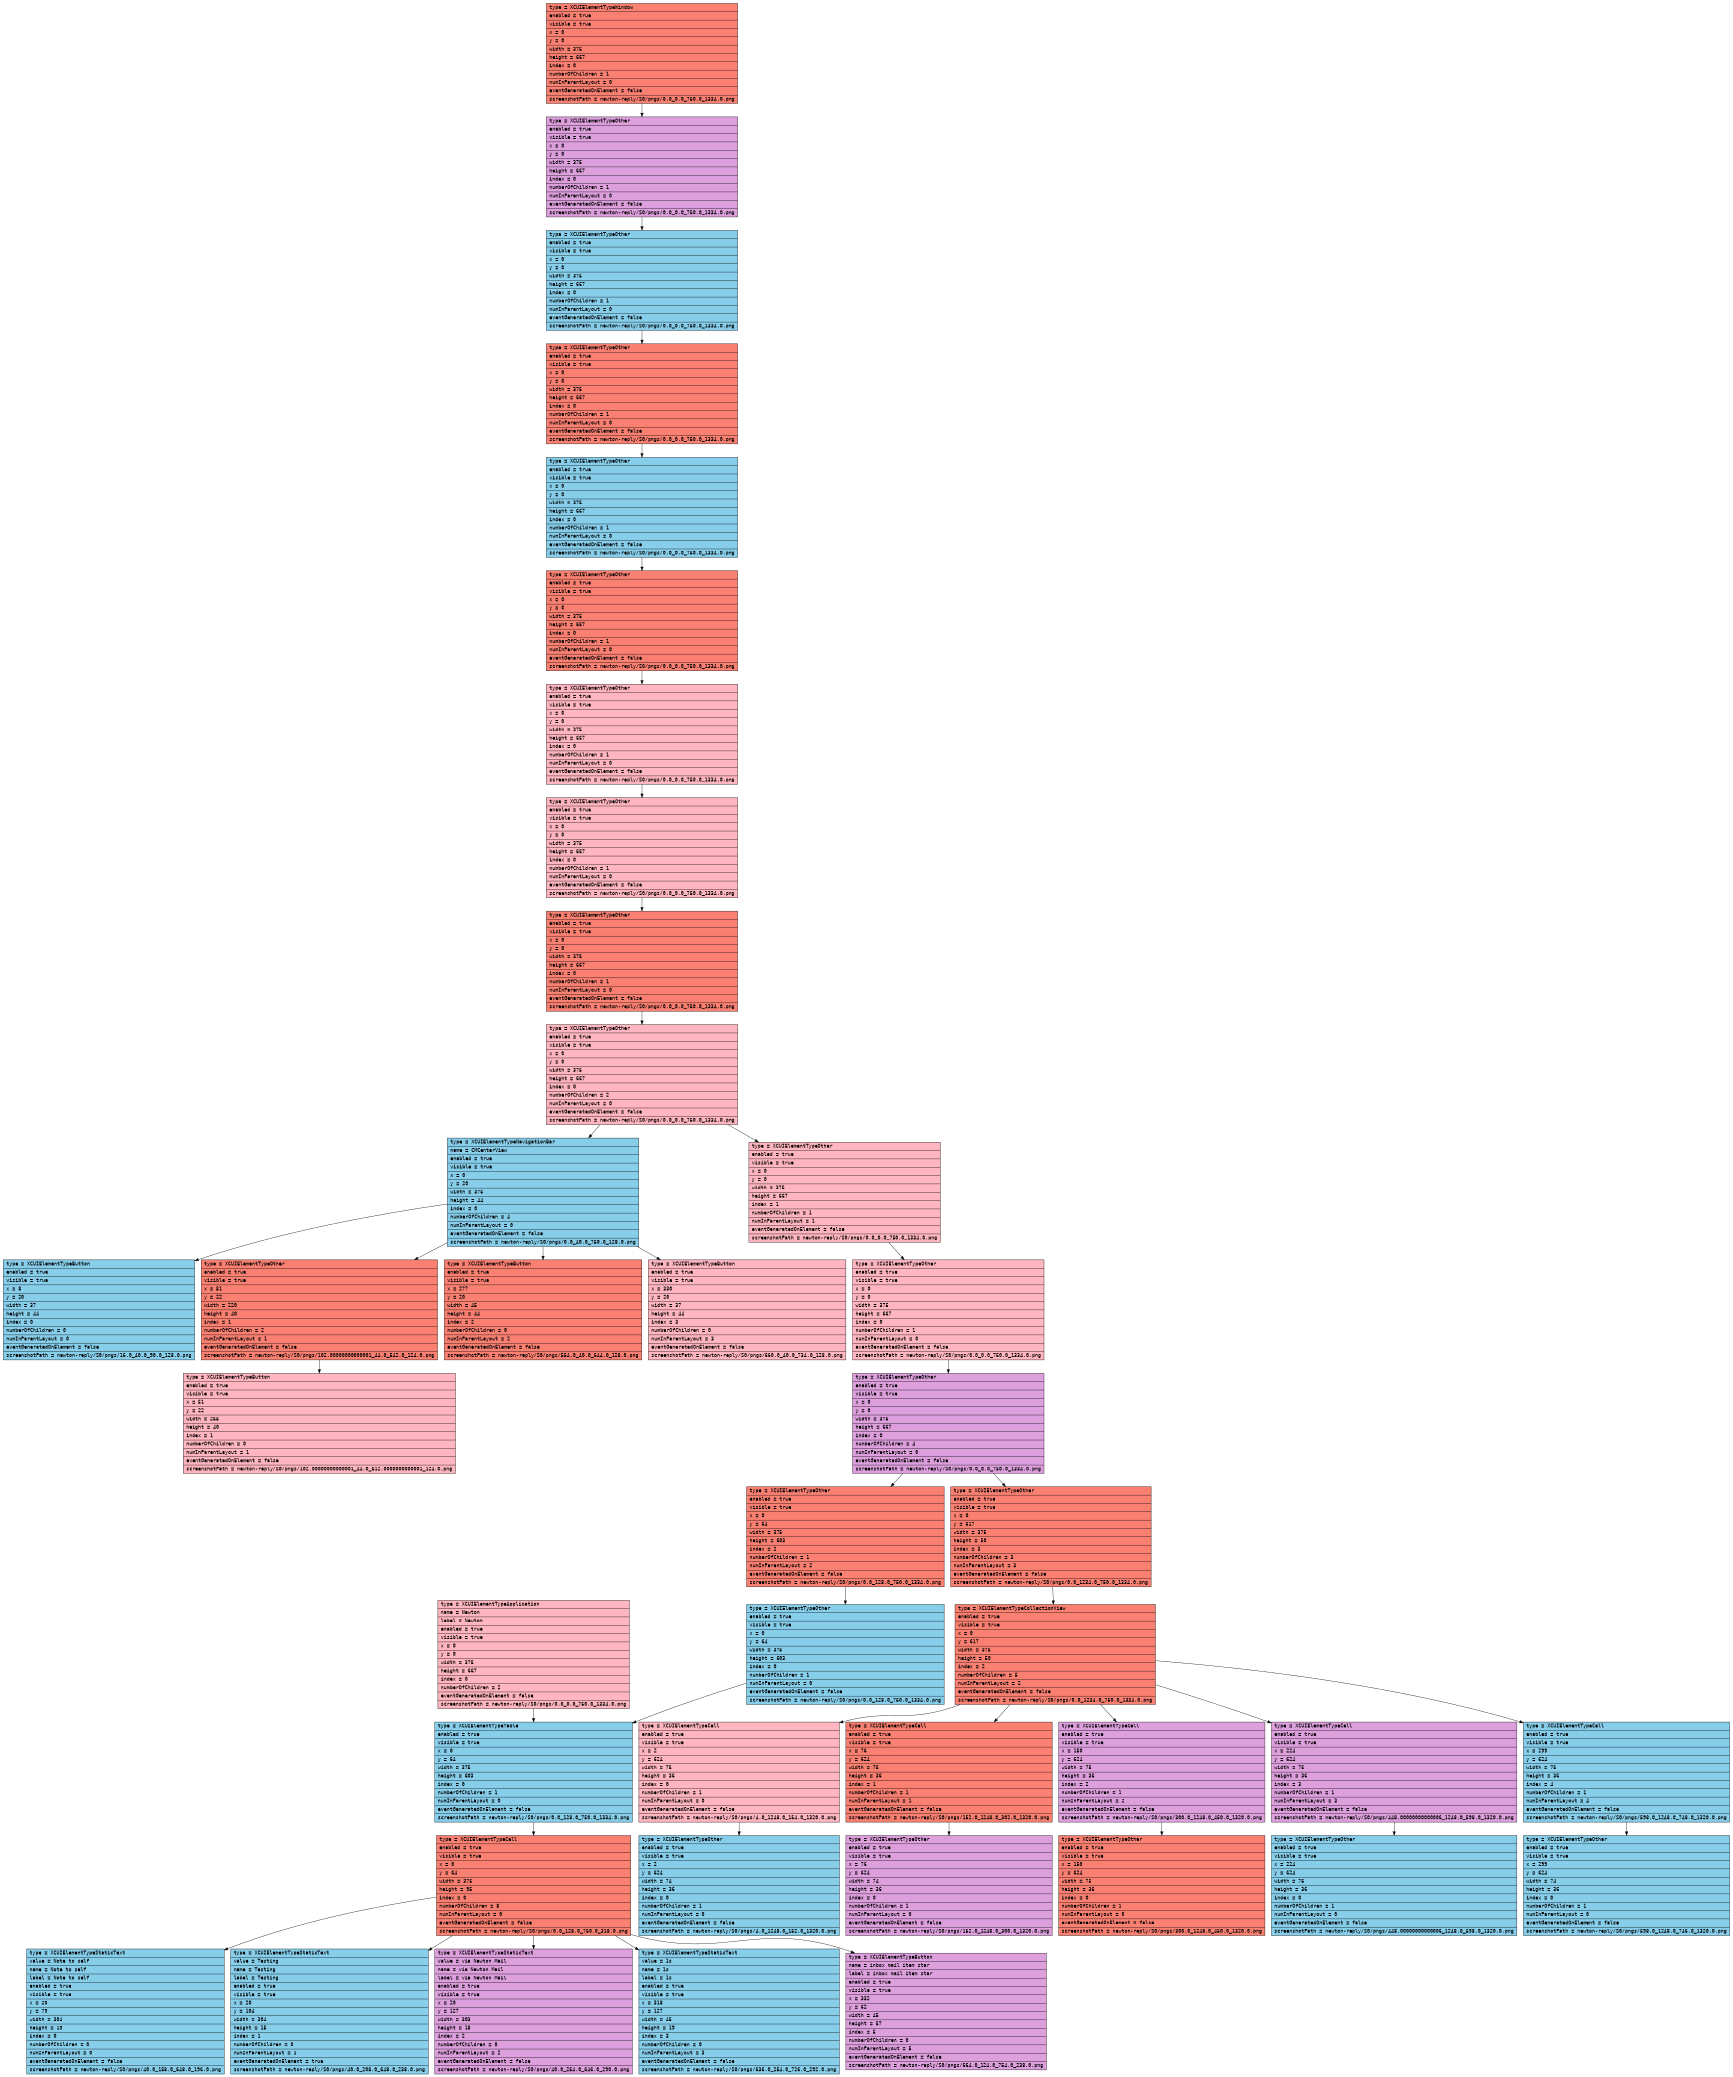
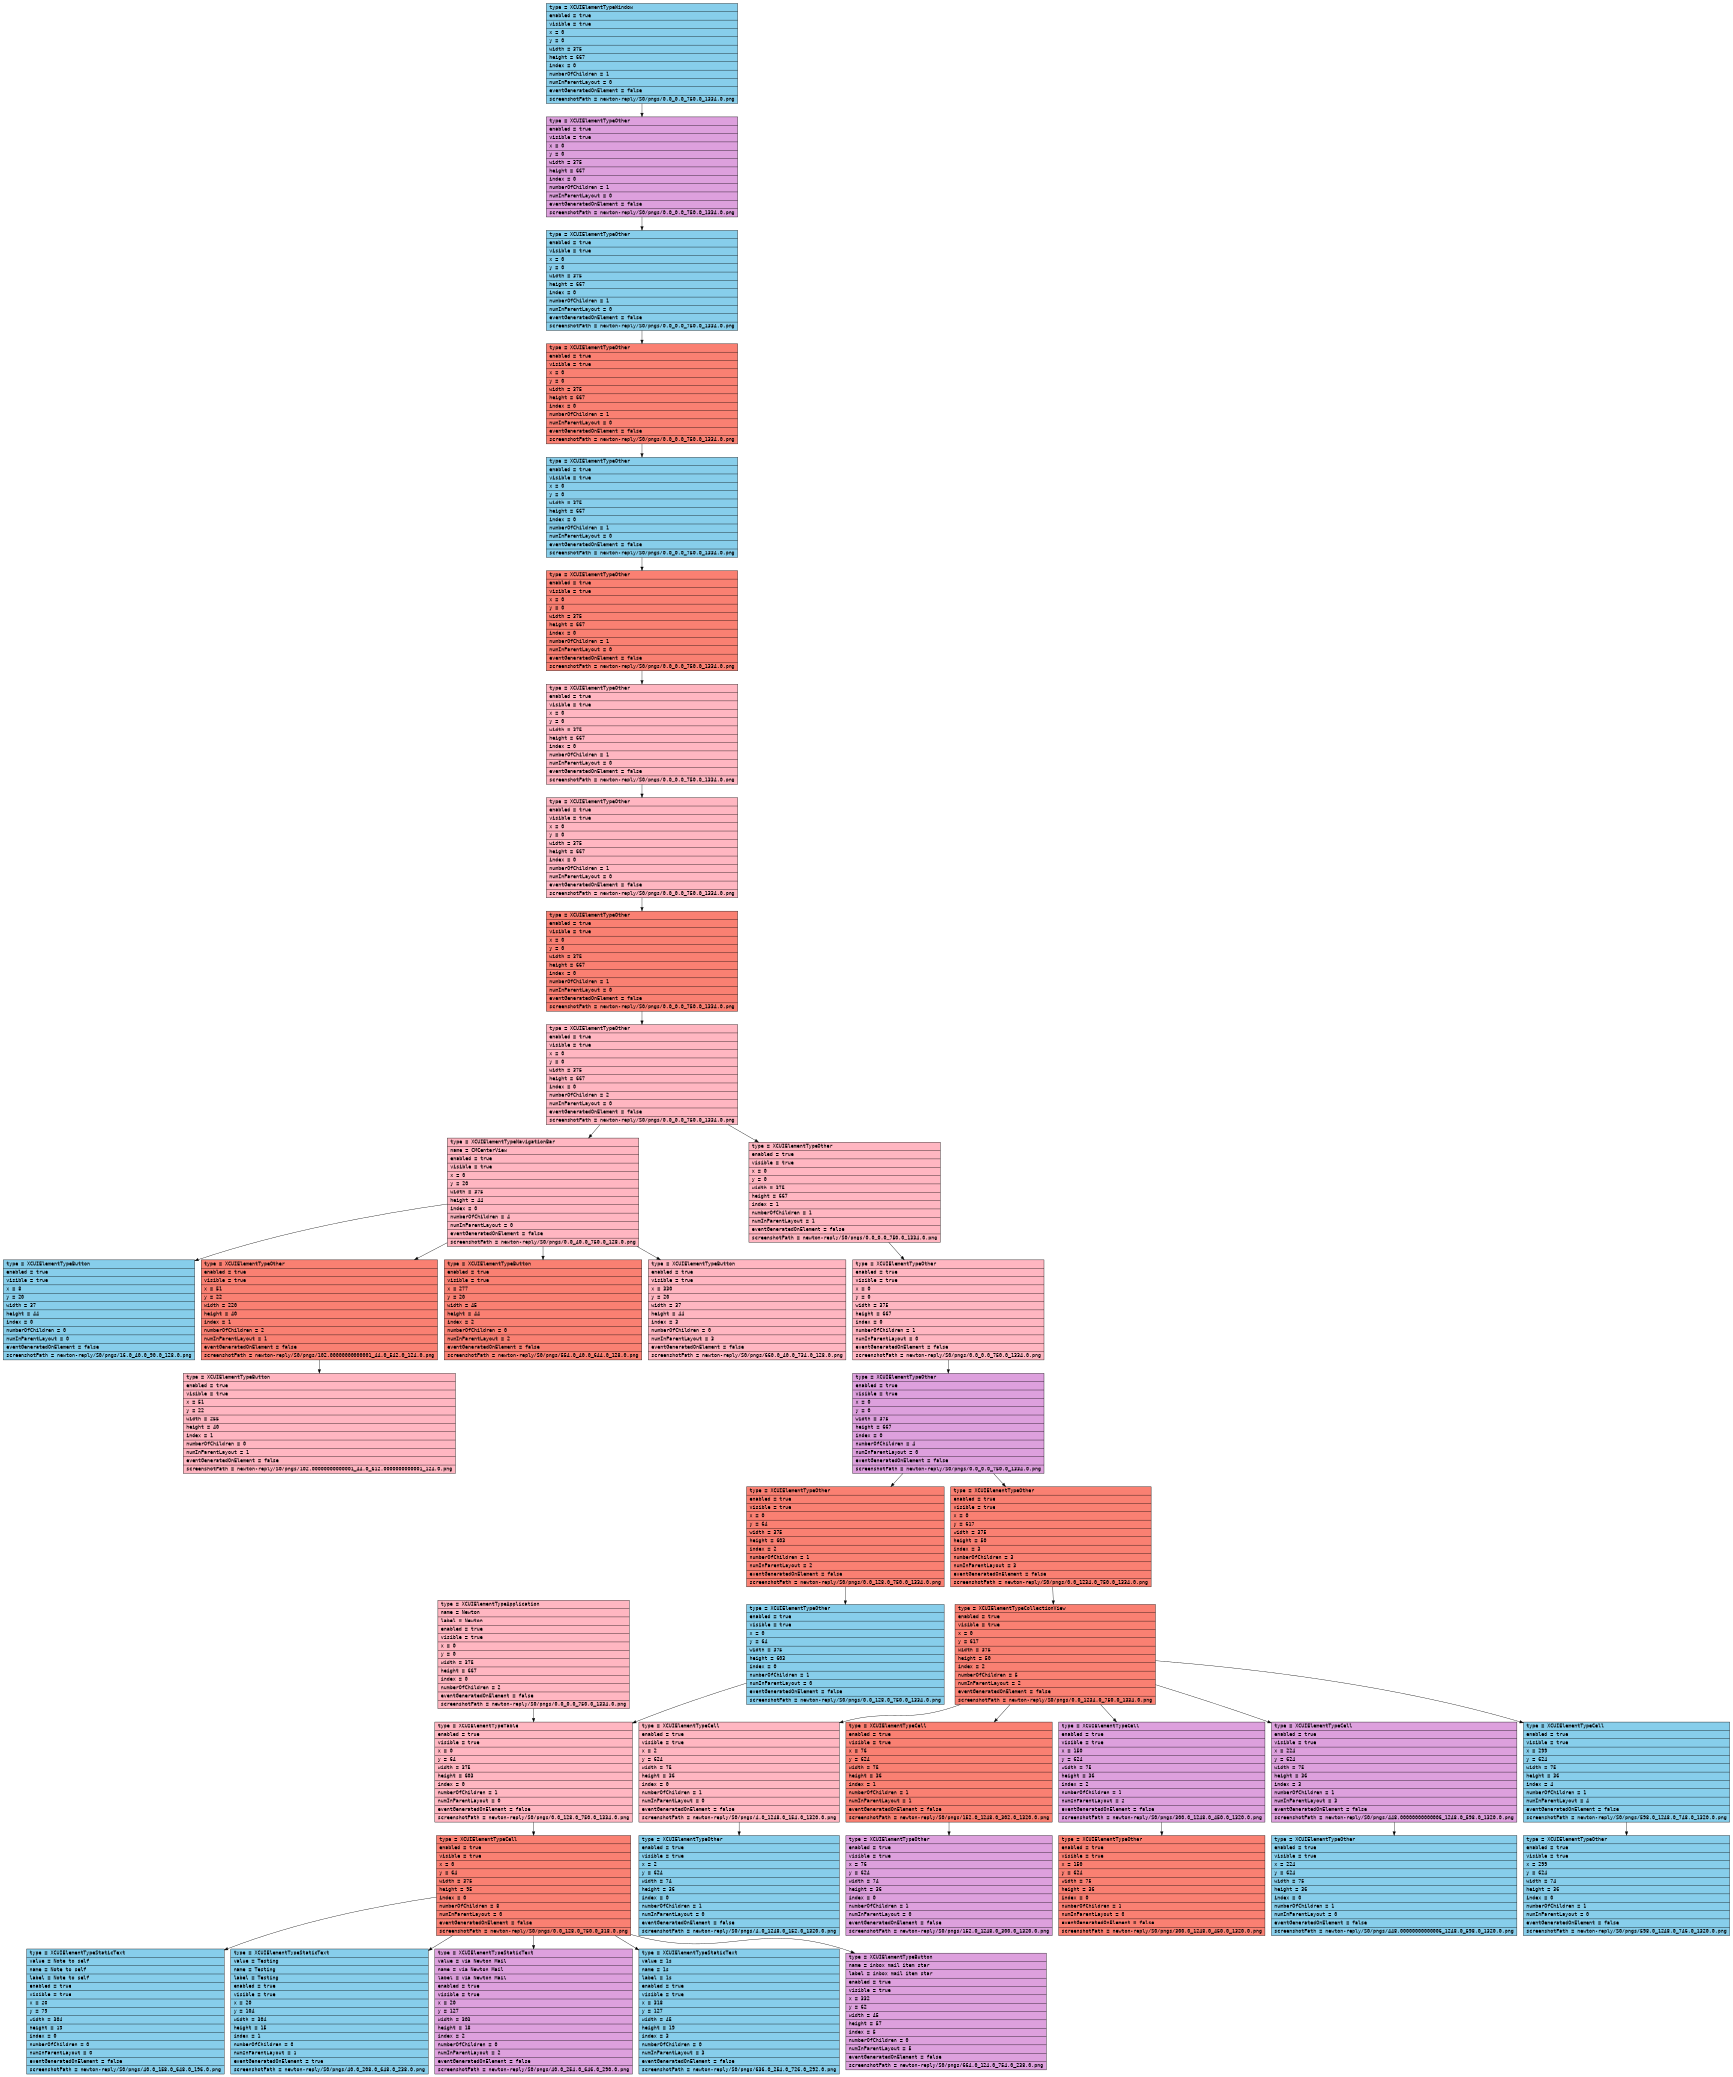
node "type = XCUIElementTypeWindow": fillcolor salmon -> skyblue
node "type = XCUIElementTypeNavigationBar": fillcolor skyblue -> lightpink
node "type = XCUIElementTypeTable": fillcolor skyblue -> lightpink
